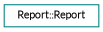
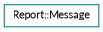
node "Report::Report": label "Report::Report" -> "Report::Message"
